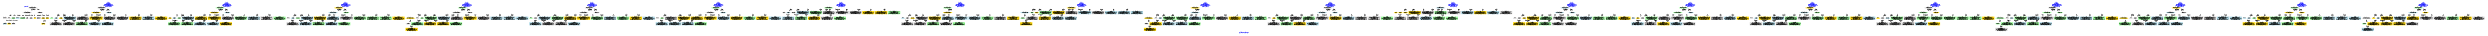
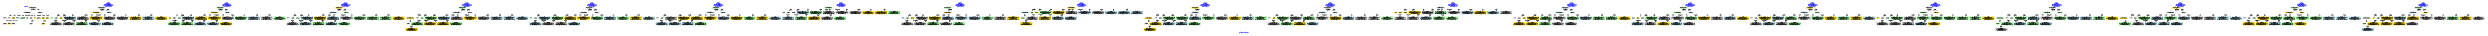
node "Inscription": fillcolor palegreen -> gold
node "Keywords": added
